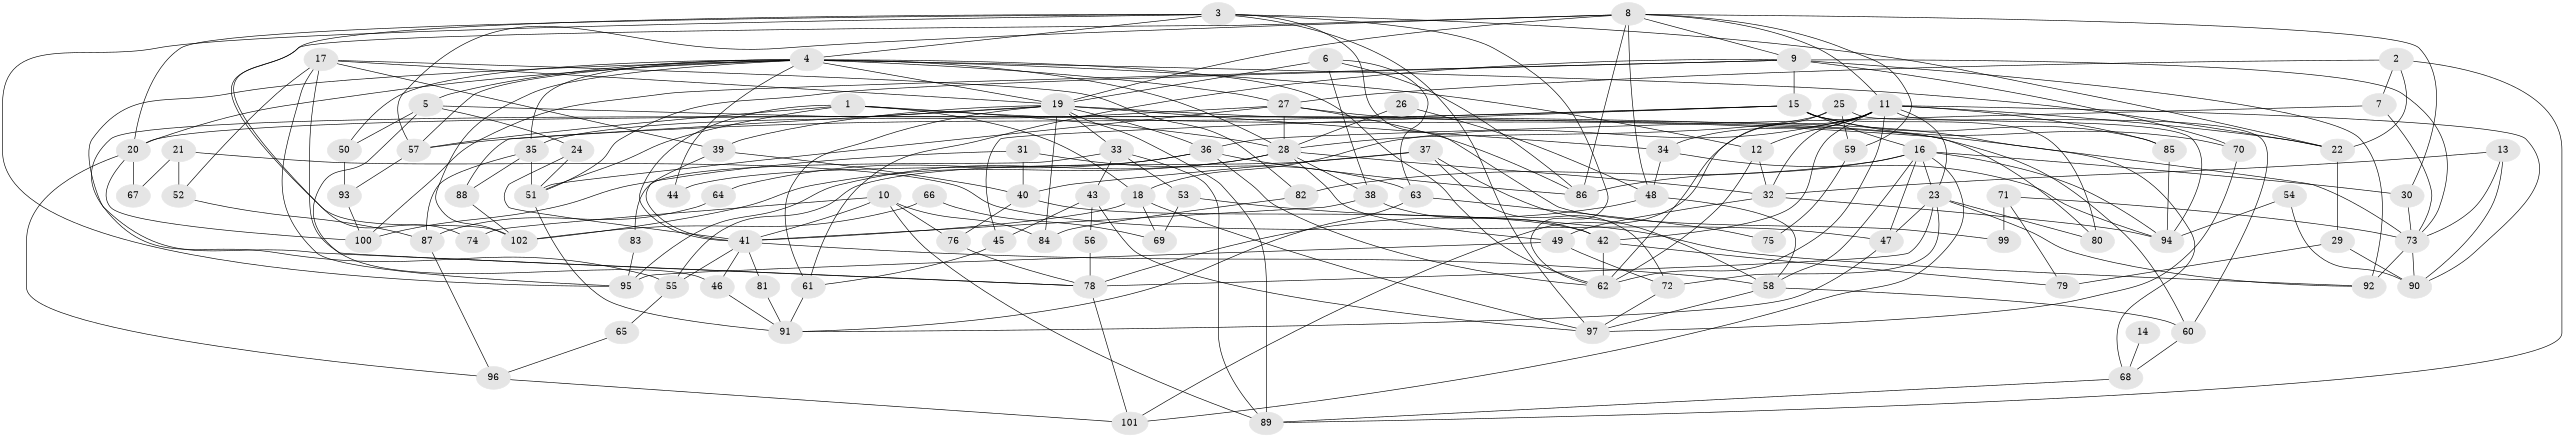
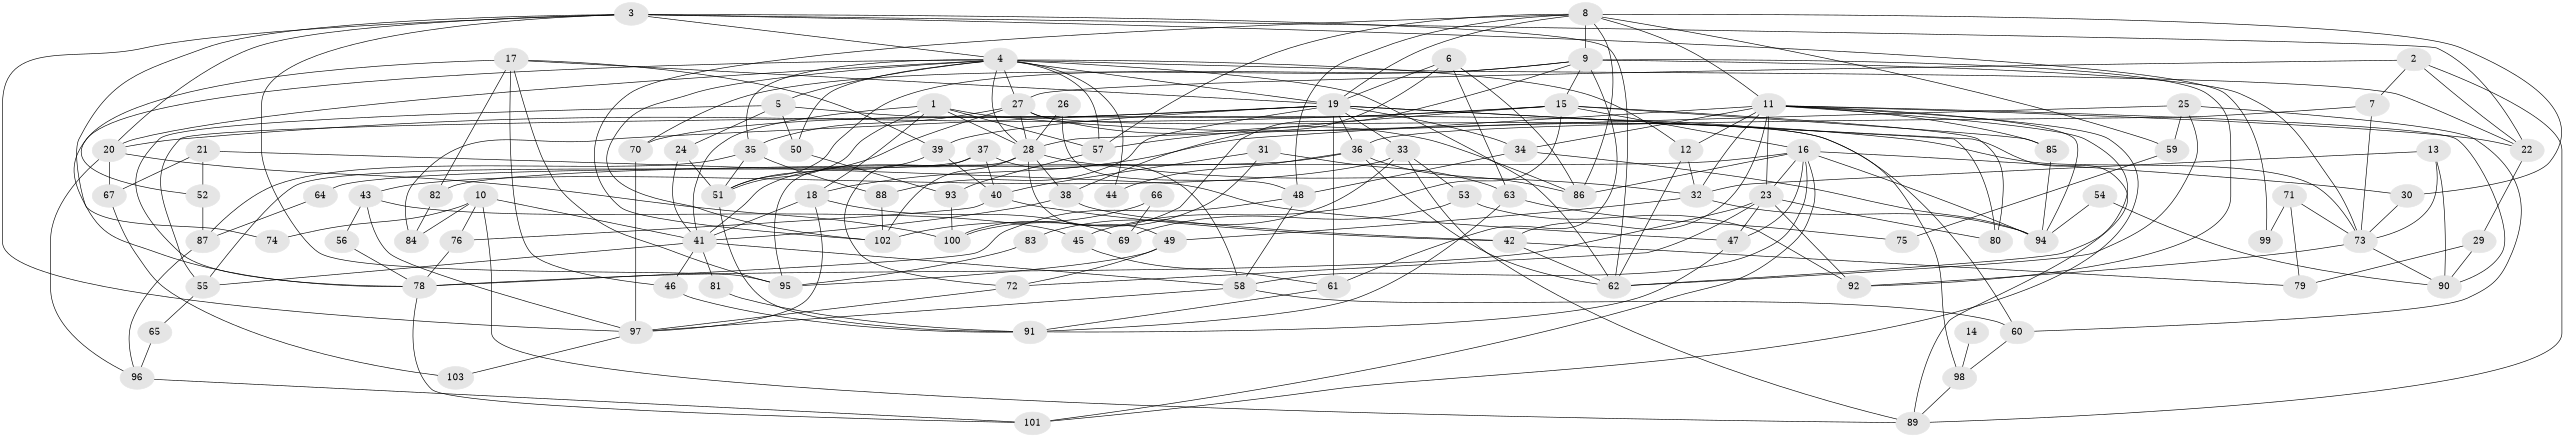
node "103": added
node "68": label "68" -> "98"
